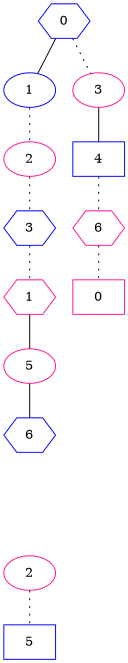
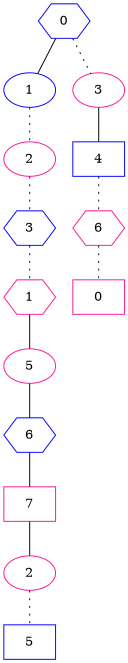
node "7": added
